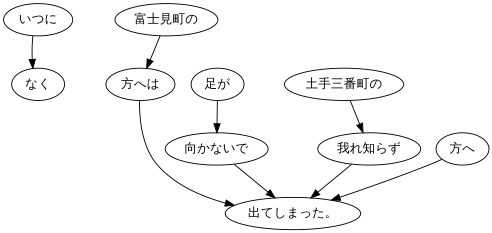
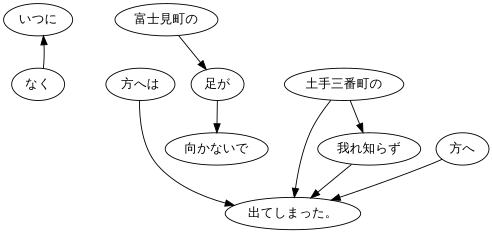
edge "いつに" -> "なく": reversed
edge "富士見町の" -> "方へは": now "富士見町の" -> "足が"
edge "向かないで" -> "出てしまった。": now "土手三番町の" -> "出てしまった。"
